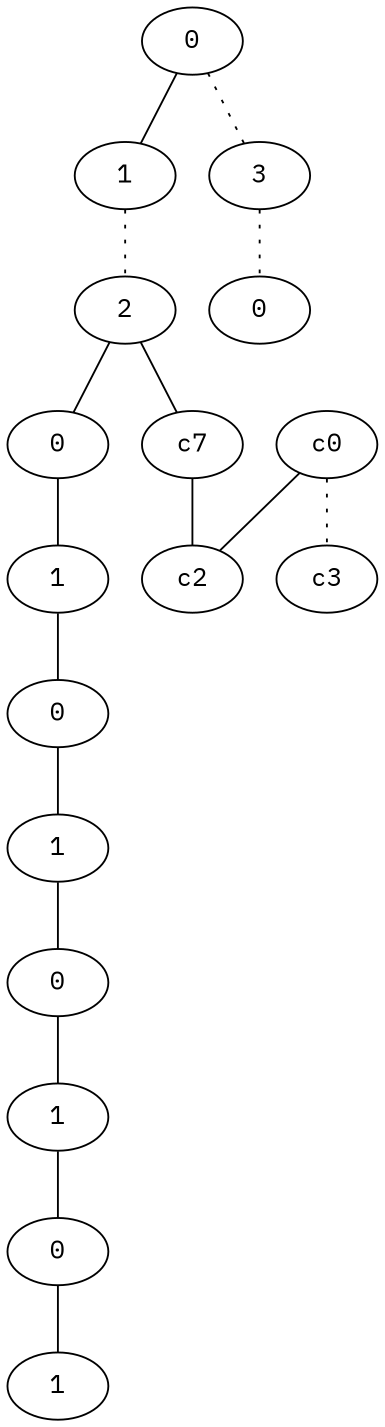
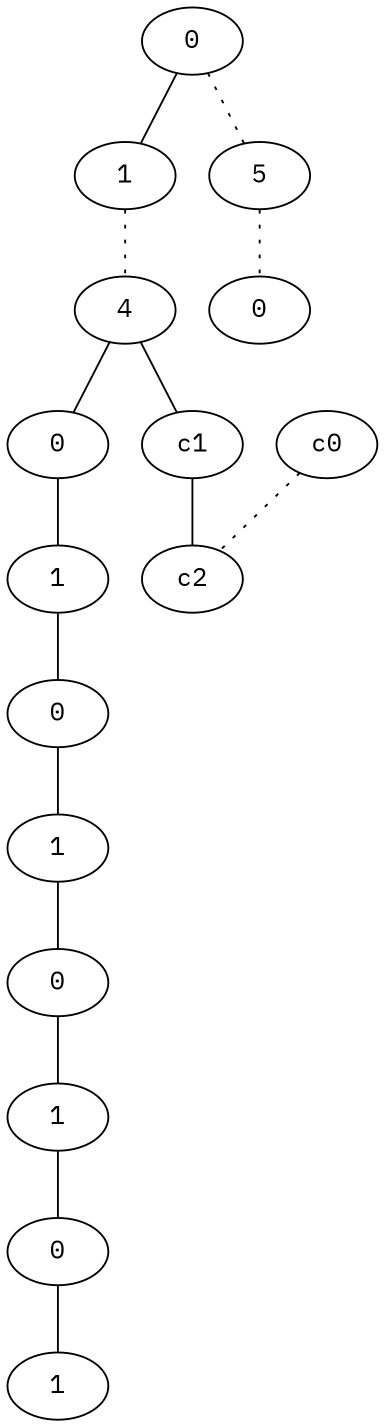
node "3": label "3" -> "5"
node "2": label "2" -> "4"
node "c7": label "c7" -> "c1"
edge "c0" -- "c2": style solid -> dotted
node "c3": removed
